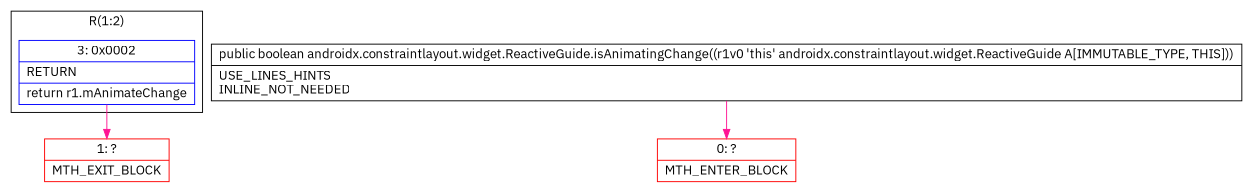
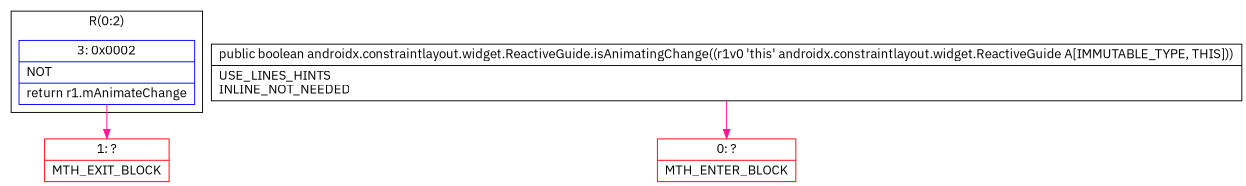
cluster "R(1:2)": label "R(1:2)" -> "R(0:2)"
node "3: 0x0002": text "RETURN" -> "NOT"
